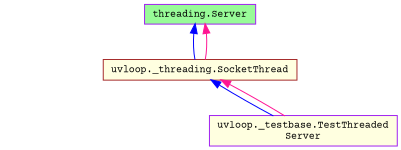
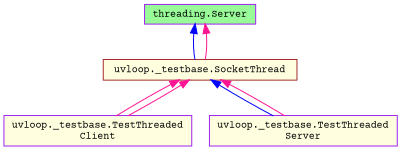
node "uvloop._threading.SocketThread": label "uvloop._threading.SocketThread" -> "uvloop._testbase.SocketThread"
node "uvloop._testbase.TestThreaded Client": added
